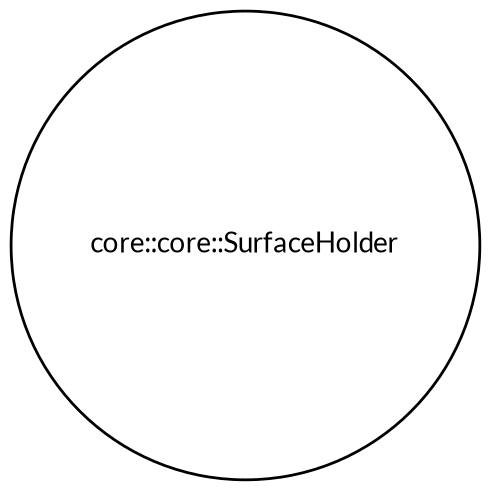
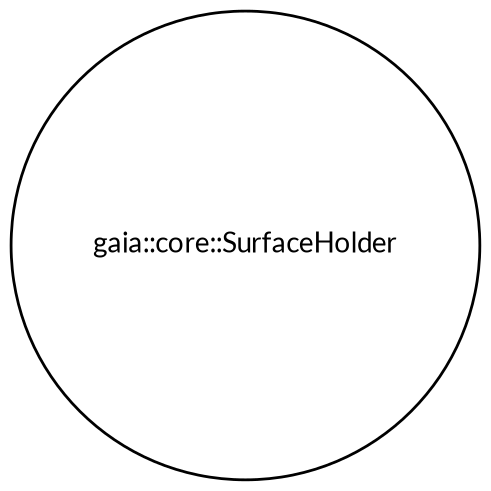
node "core::core::SurfaceHolder": label "core::core::SurfaceHolder" -> "gaia::core::SurfaceHolder"
